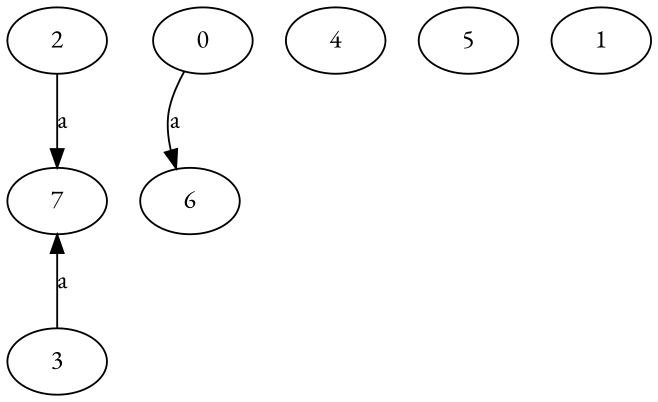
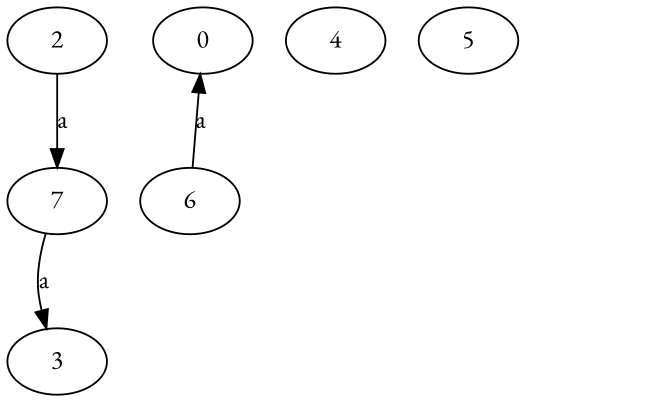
node "1": removed
edge "0" -> "6": reversed
edge "3" -> "7": reversed
